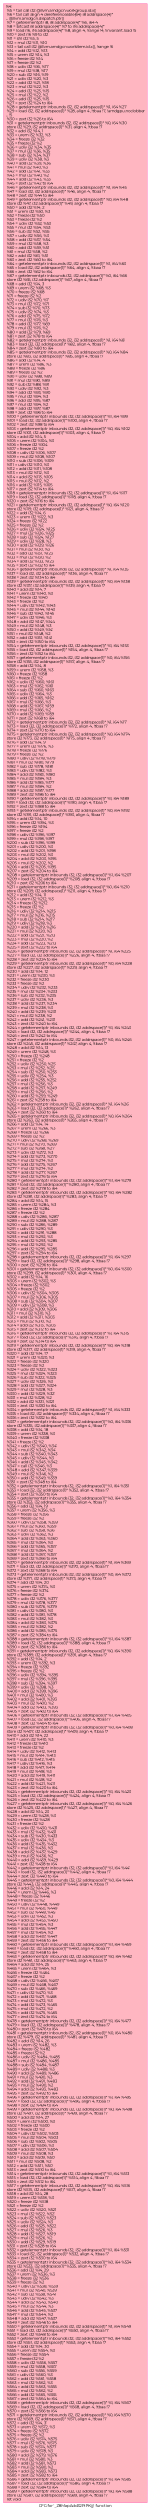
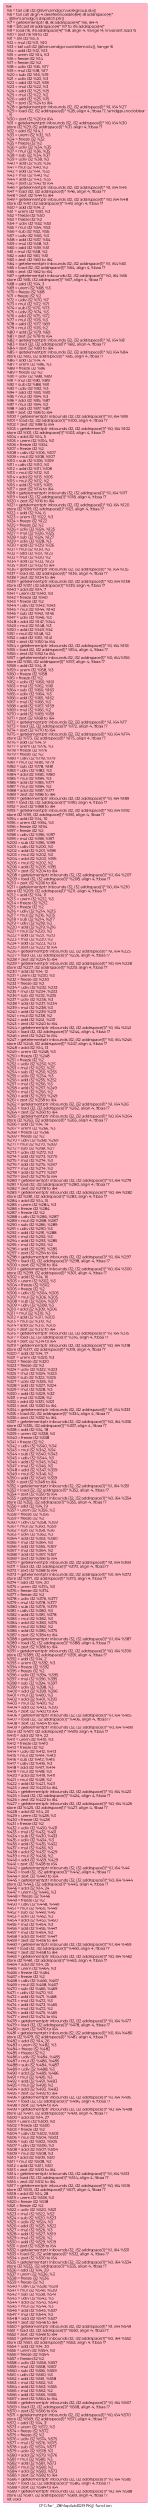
node "%4:": text "%347 = call i32 %346, %3" -> "%347 = mul i32 %346, %3"
